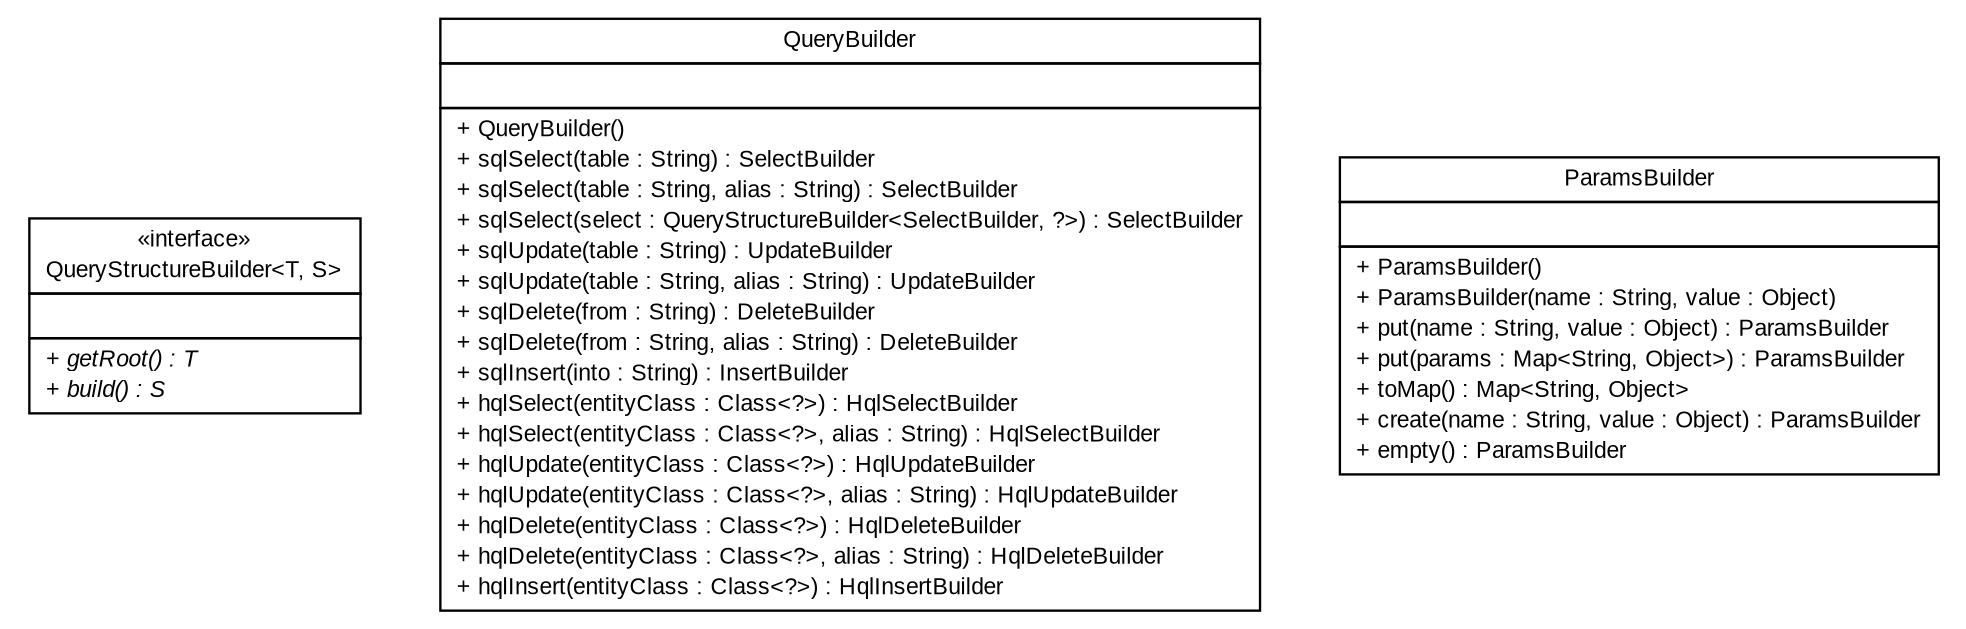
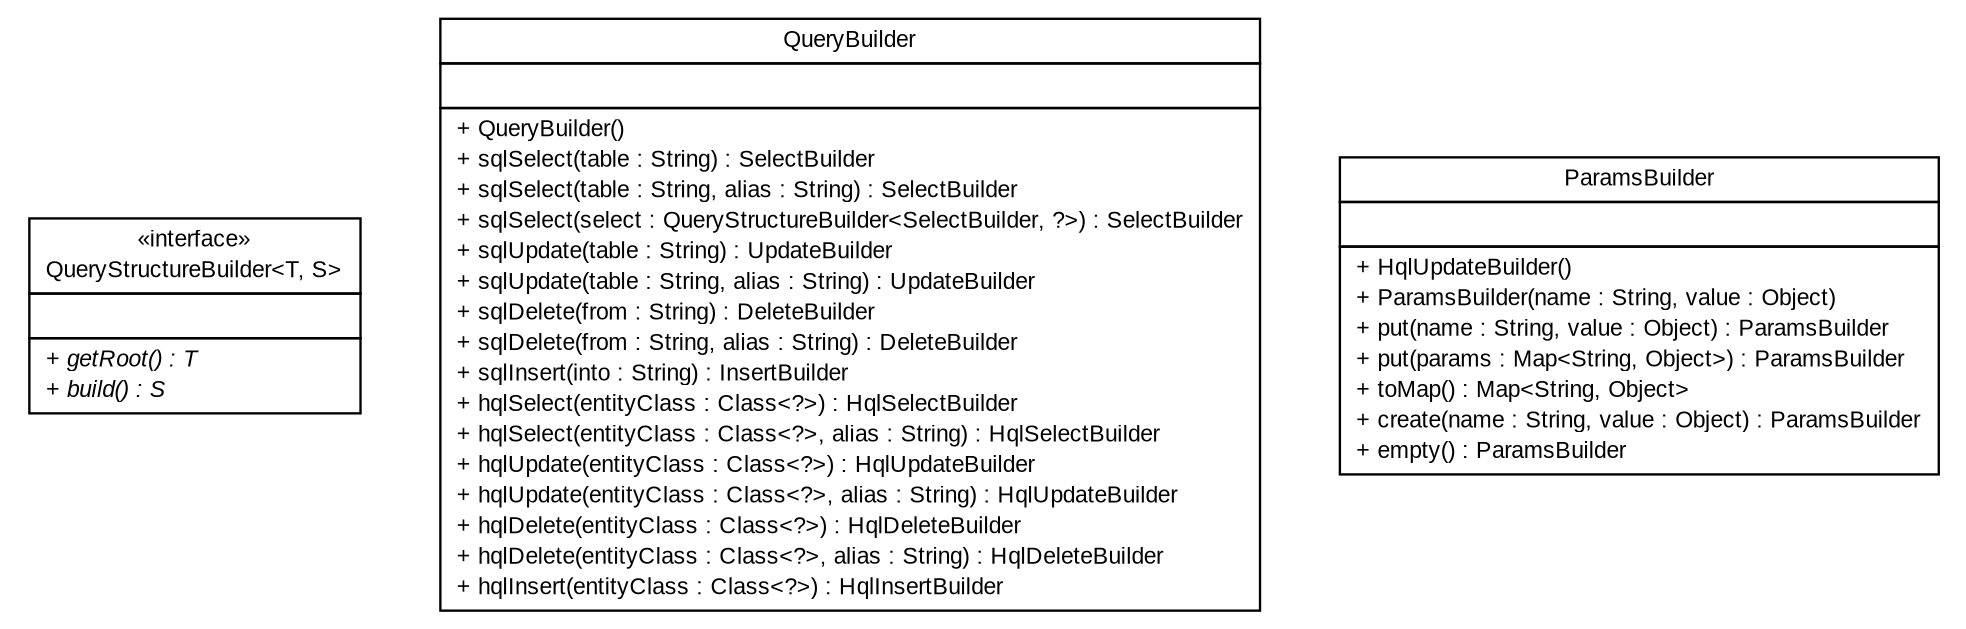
node "ParamsBuilder": text "+ ParamsBuilder()" -> "+ HqlUpdateBuilder()"
